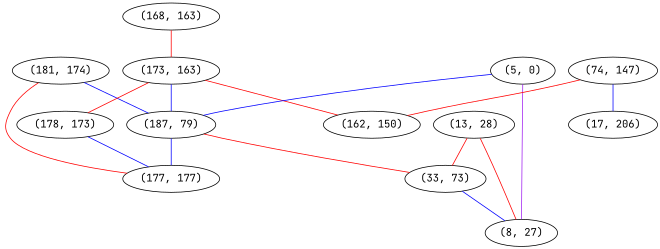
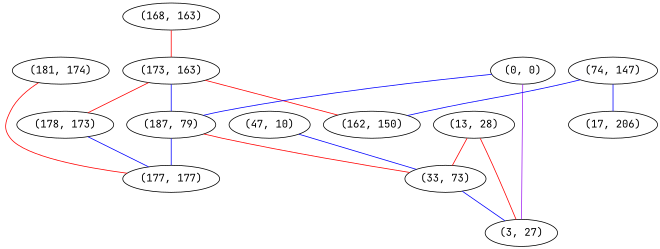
node "(5, 0)": label "(5, 0)" -> "(0, 0)"
edge "(181, 174)" -- "(187, 79)": removed
edge "(74, 147)" -- "(162, 150)": color red -> blue
node "(47, 10)": added
node "(8, 27)": label "(8, 27)" -> "(3, 27)"
